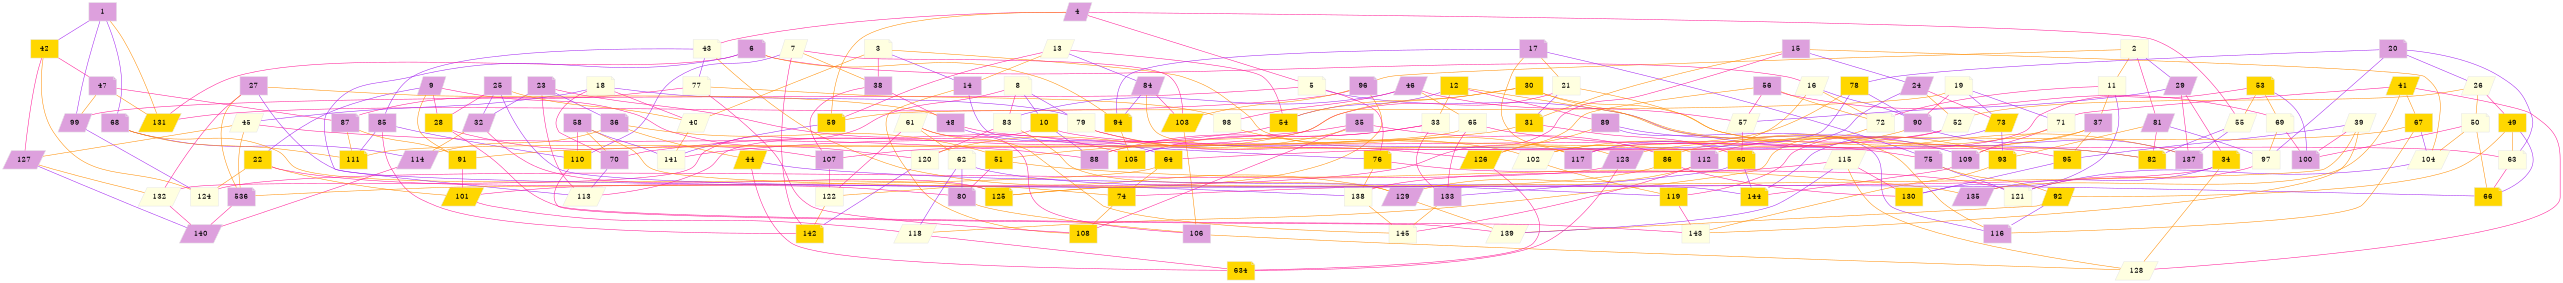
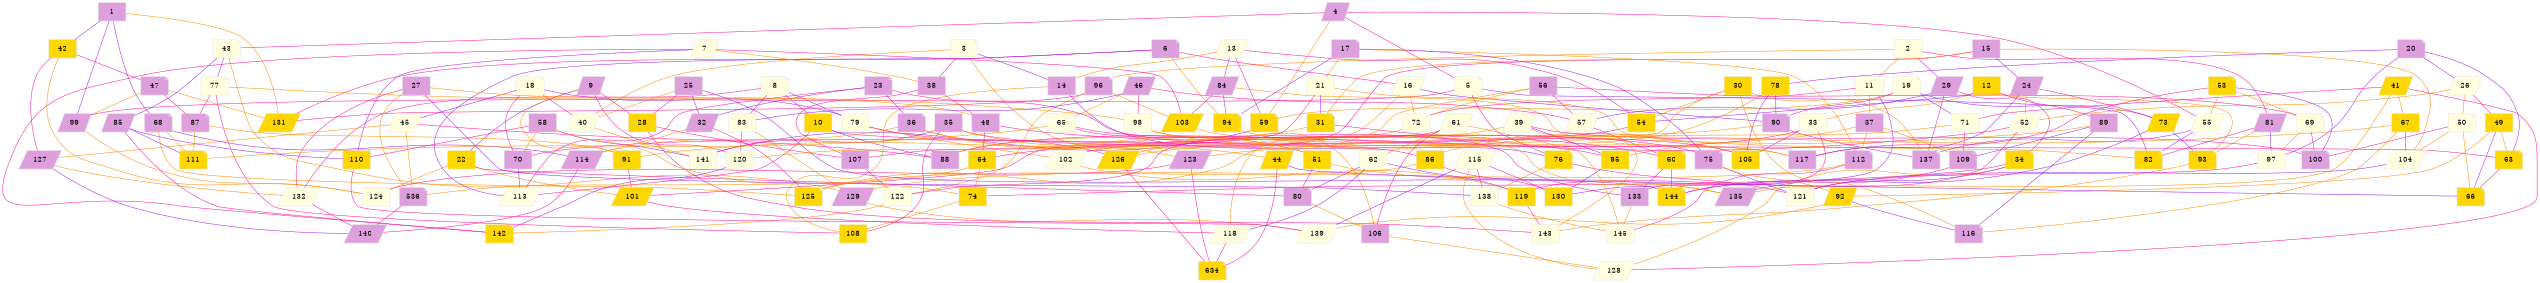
node "85": shape box -> parallelogram
edge "98" -- "135": added
edge "99" -- "124": color purple -> darkorange
node "63": fillcolor lightyellow -> gold
